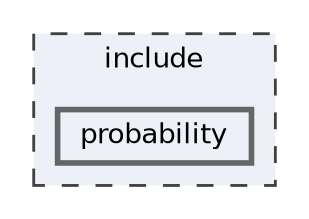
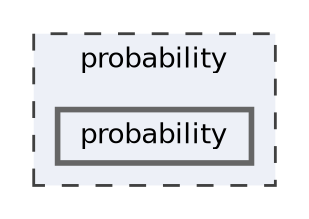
cluster "include": label "include" -> "probability"
